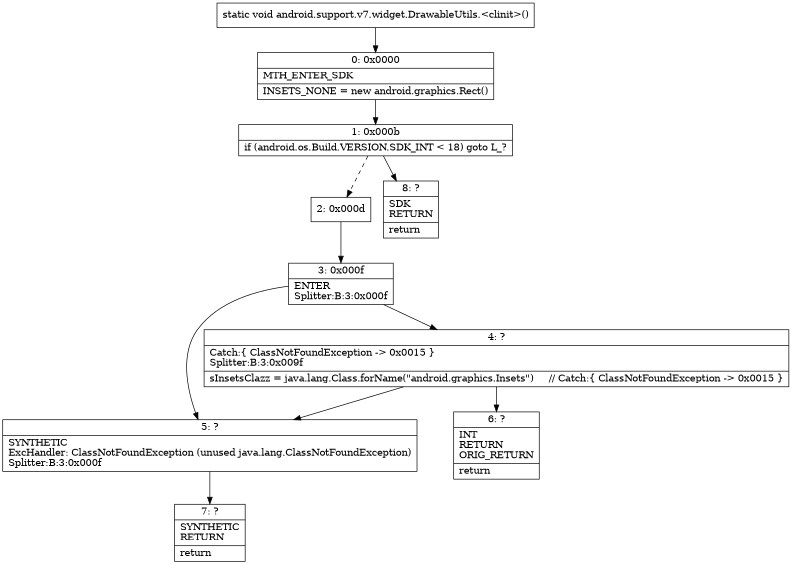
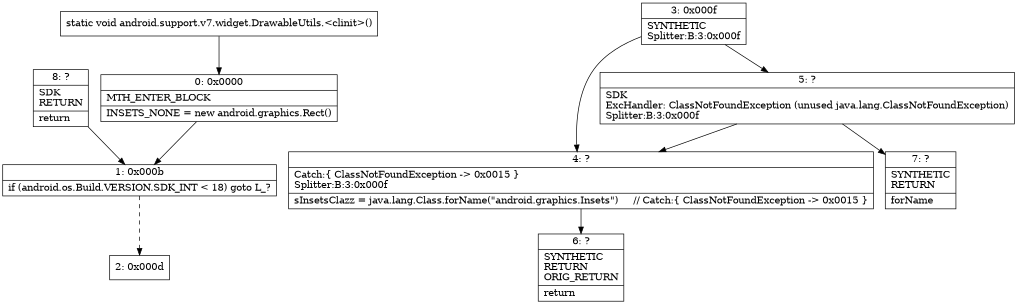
node "0: 0x0000": text "MTH_ENTER_SDK" -> "MTH_ENTER_BLOCK"
edge "1: 0x000b" -> "8: ?": reversed
edge "2: 0x000d" -> "3: 0x000f": removed
node "3: 0x000f": text "ENTER" -> "SYNTHETIC"
node "4: ?": text "Splitter:B:3:0x009f" -> "Splitter:B:3:0x000f"
edge "4: ?" -> "5: ?": reversed
node "6: ?": text "INT" -> "SYNTHETIC"
node "5: ?": text "SYNTHETIC" -> "SDK"
node "7: ?": text "return" -> "forName"
